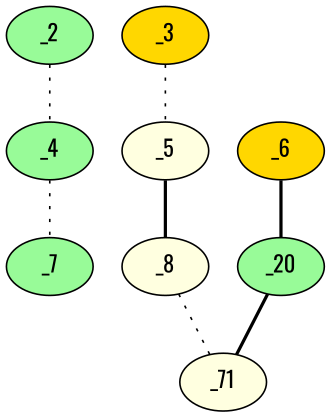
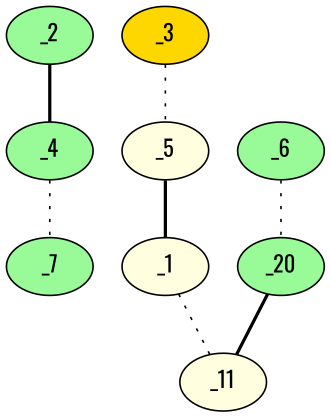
edge "_2" -- "_4": style dotted -> bold
node "_6": fillcolor gold -> palegreen
edge "_6" -- "_20": style bold -> dotted
node "_8": label "_8" -> "_1"
node "_71": label "_71" -> "_11"
